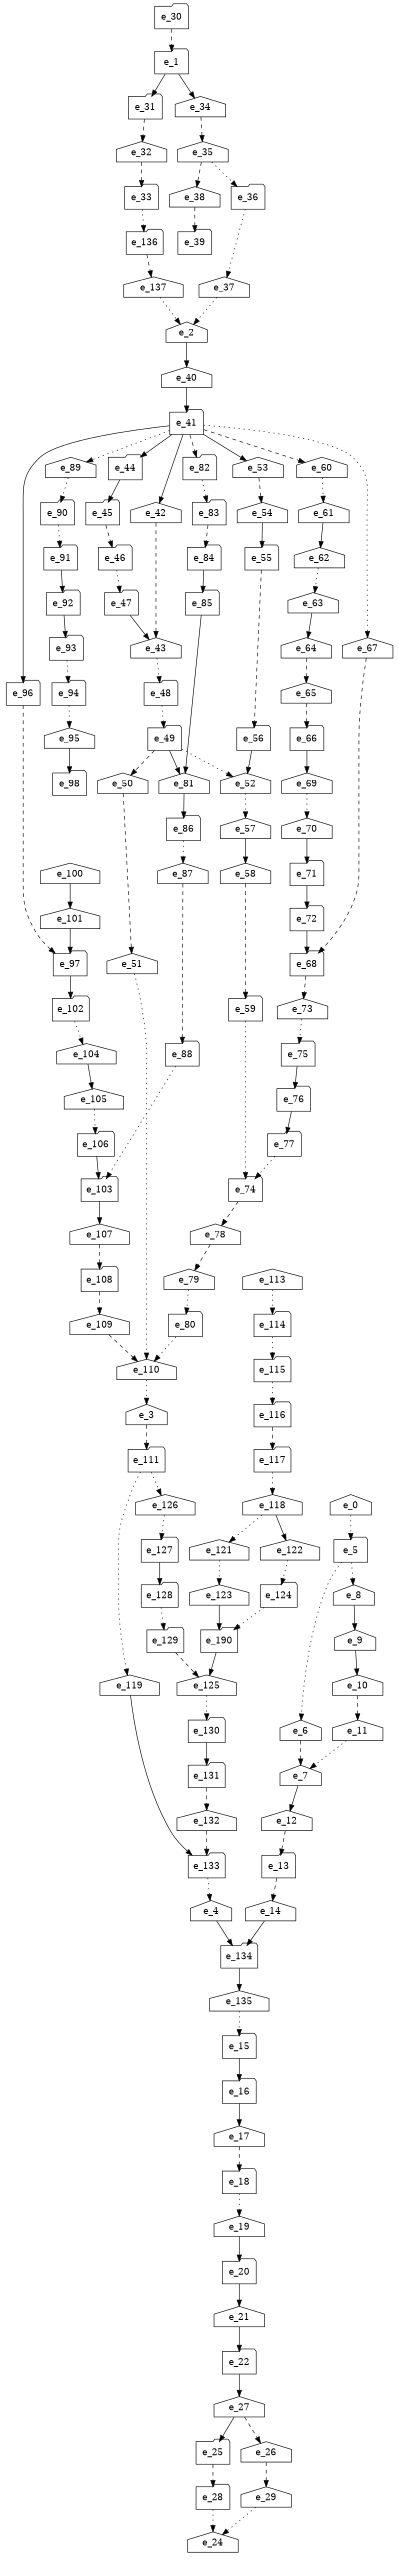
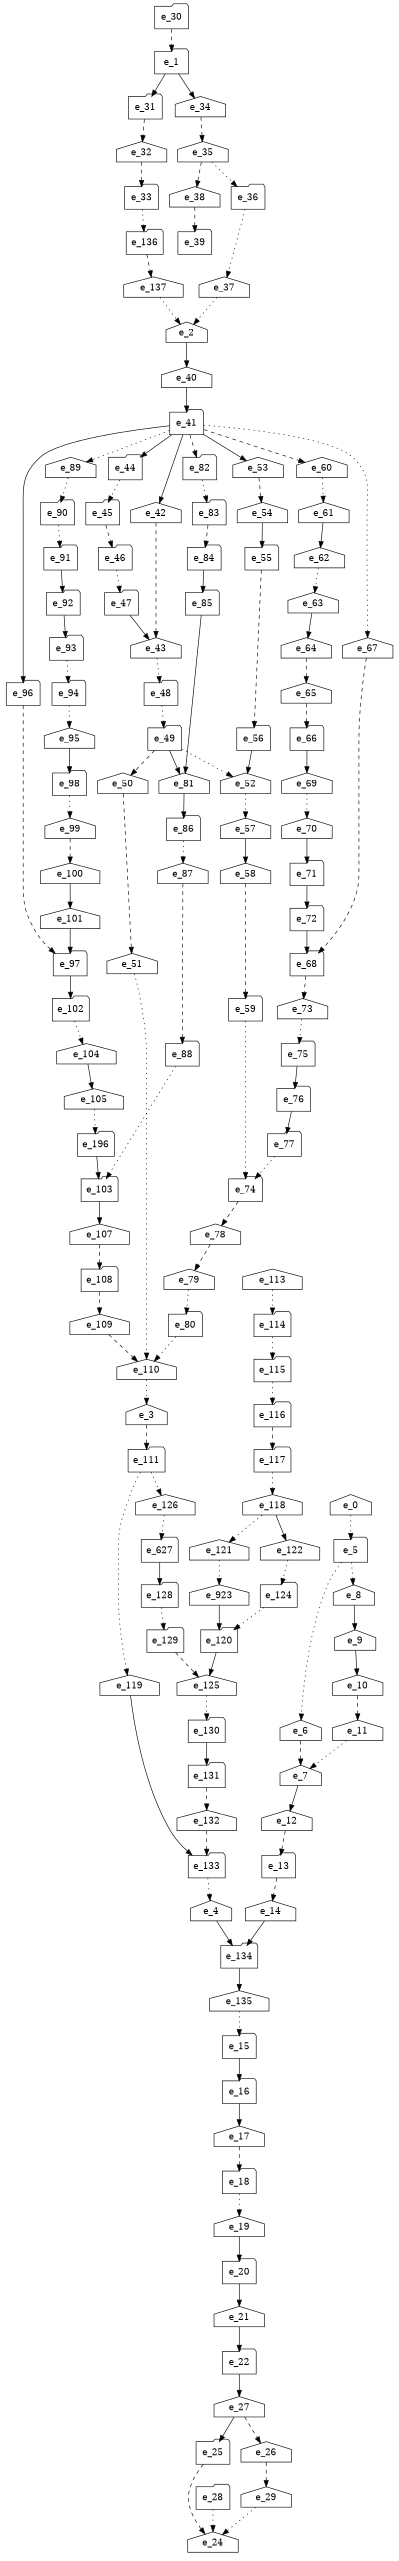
edge "e_44" -> "e_45": style solid -> dotted
node "e_99": added
node "e_106": label "e_106" -> "e_196"
node "e_127": label "e_127" -> "e_627"
node "e_123": label "e_123" -> "e_923"
node "e_190": label "e_190" -> "e_120"
edge "e_25" -> "e_28": now "e_25" -> "e_24"
